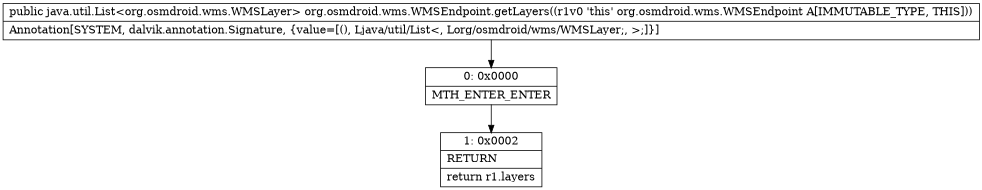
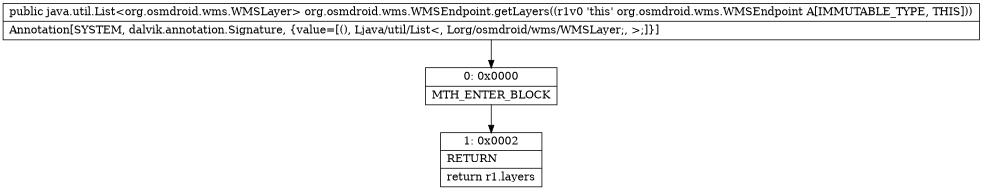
node "0: 0x0000": text "MTH_ENTER_ENTER" -> "MTH_ENTER_BLOCK"
